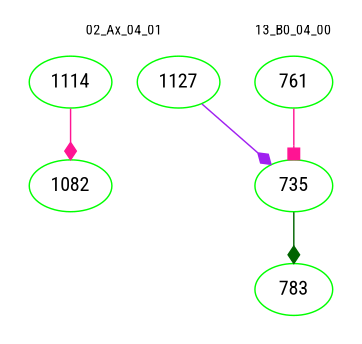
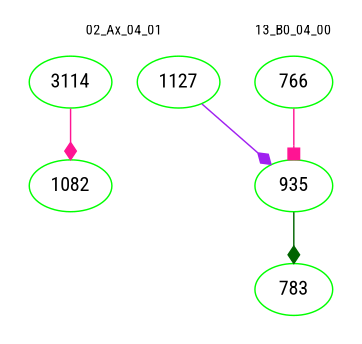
node "1114": label "1114" -> "3114"
node "761": label "761" -> "766"
node "735": label "735" -> "935"
